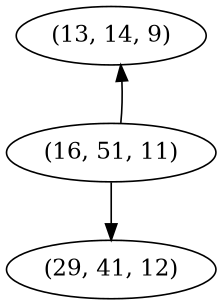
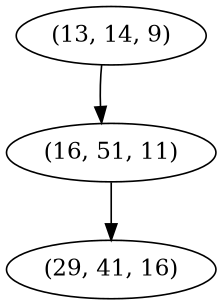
edge "(16, 51, 11)" -> "(13, 14, 9)": reversed
node "(29, 41, 12)": label "(29, 41, 12)" -> "(29, 41, 16)"
